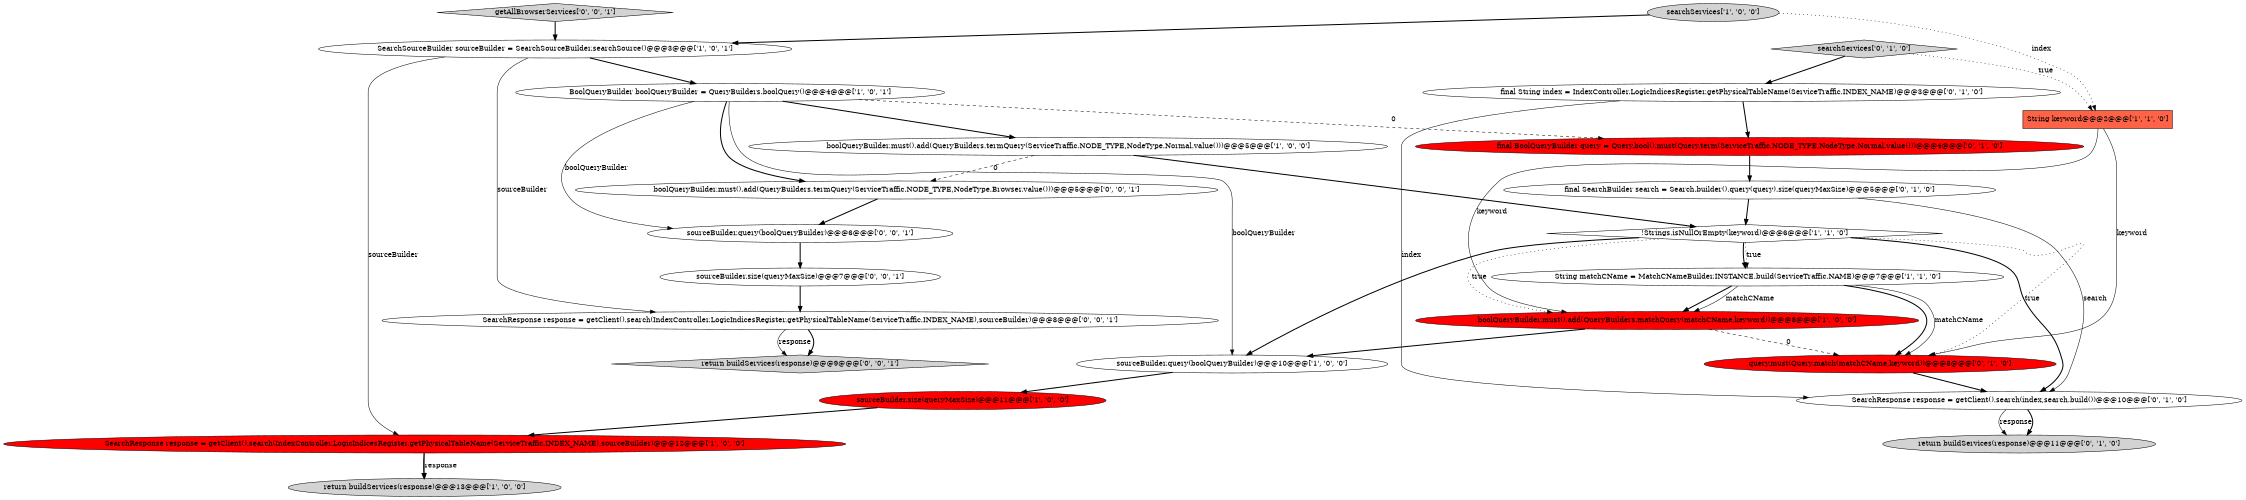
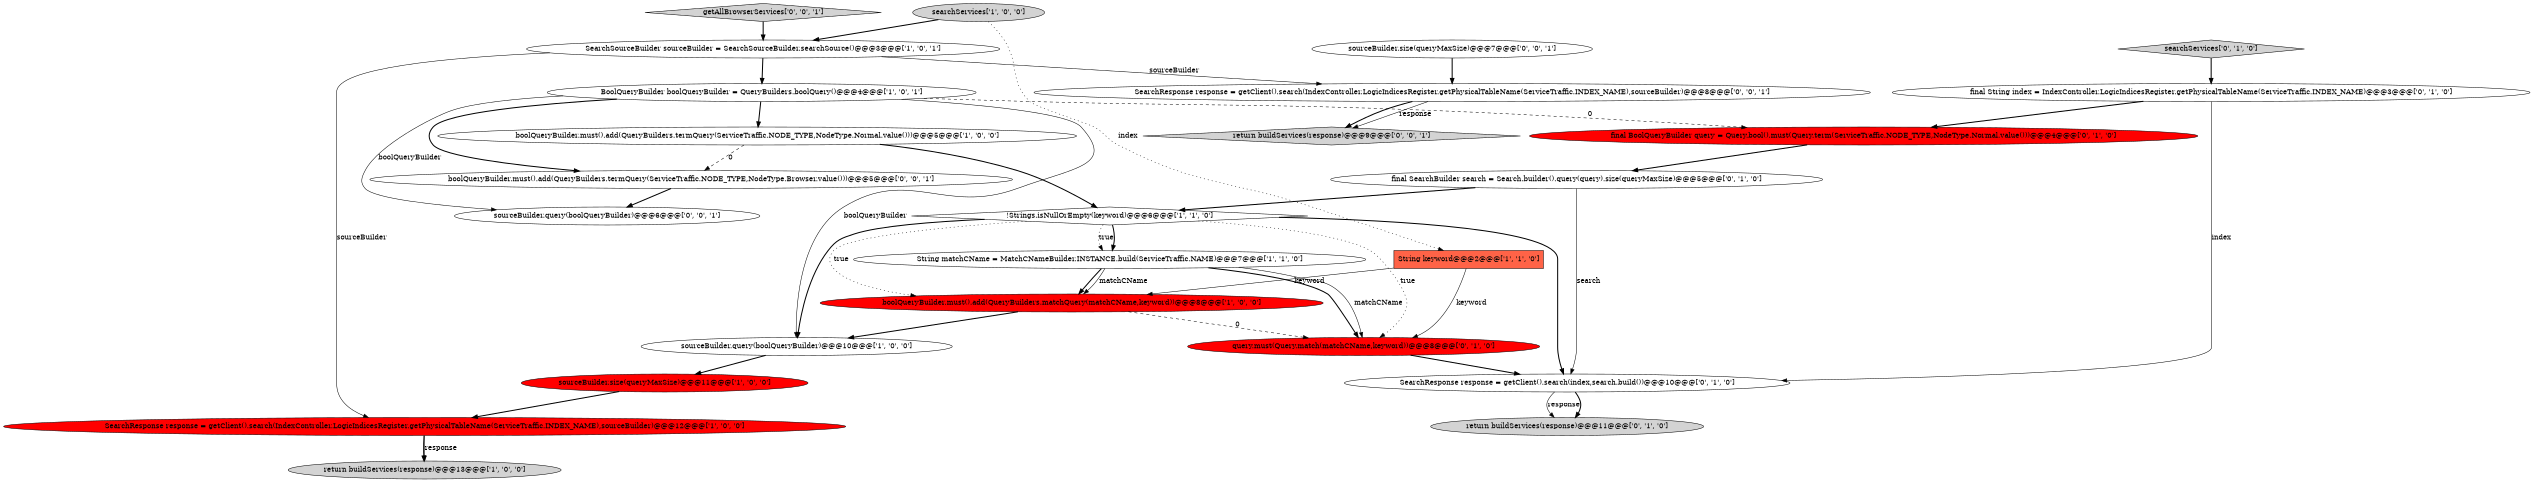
edge "searchServices['0', '1', '0']" -> "String keyword@@@2@@@['1', '1', '0']": removed, label "true"
edge "sourceBuilder.query(boolQueryBuilder)@@@6@@@['0', '0', '1']" -> "sourceBuilder.size(queryMaxSize)@@@7@@@['0', '0', '1']": removed
